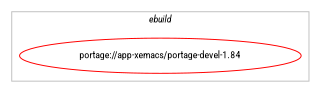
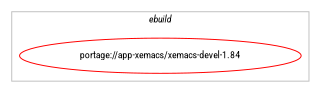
node "portage://app-xemacs/portage-devel-1.84": label "portage://app-xemacs/portage-devel-1.84" -> "portage://app-xemacs/xemacs-devel-1.84"
